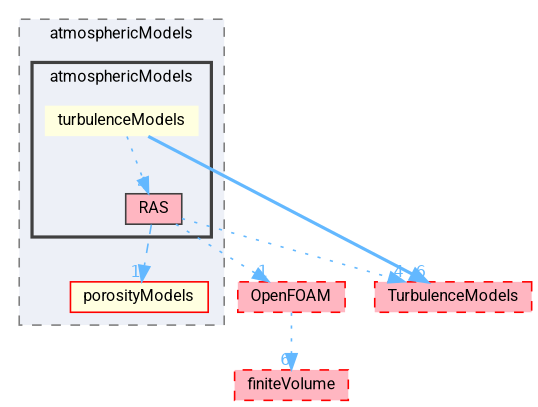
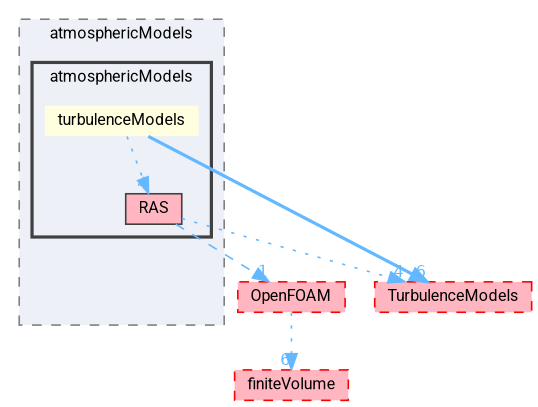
edge "RAS" -> "OpenFOAM": style dotted -> dashed
node "porosityModels": removed
